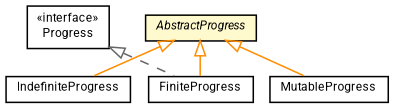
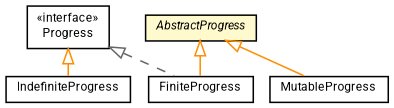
edge "IndefiniteProgress" -> "AbstractProgress": now "IndefiniteProgress" -> "Progress"
